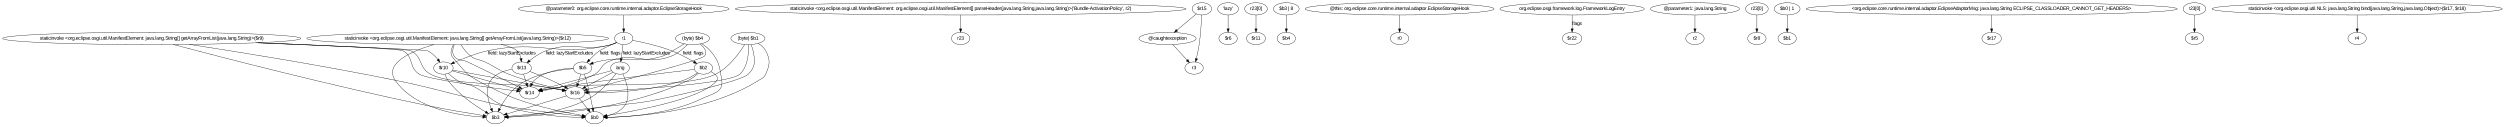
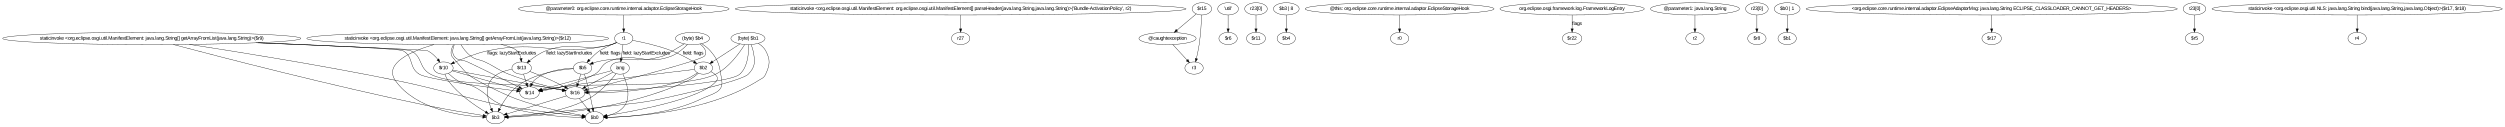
node "'lazy'": label "'lazy'" -> "'util'"
node "r23": label "r23" -> "r27"
edge "r1" -> "$r10": label "field: lazyStartExcludes" -> "flags: lazyStartExcludes"
edge "r1" -> "$r13": label "field: lazyStartExcludes" -> "field: lazyStartIncludes"
edge "(byte) $b1" -> "$b2": added
